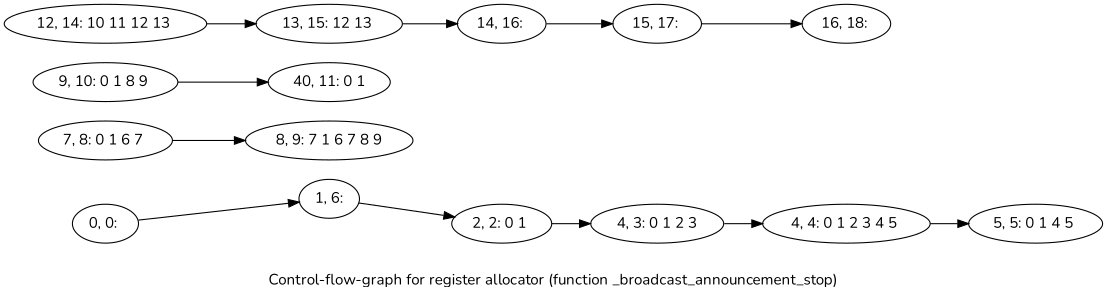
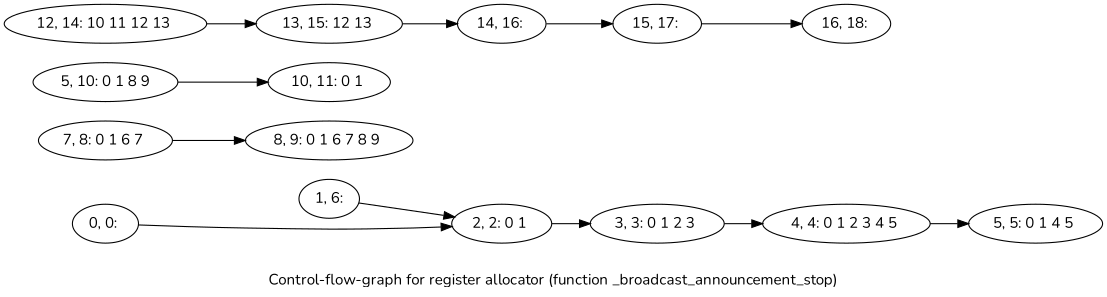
node "9, 10: 0 1 8 9": label "9, 10: 0 1 8 9" -> "5, 10: 0 1 8 9"
node "40, 11: 0 1": label "40, 11: 0 1" -> "10, 11: 0 1"
node "8, 9: 7 1 6 7 8 9": label "8, 9: 7 1 6 7 8 9" -> "8, 9: 0 1 6 7 8 9"
edge "0, 0:" -> "1, 6:": now "0, 0:" -> "2, 2: 0 1"
node "4, 3: 0 1 2 3": label "4, 3: 0 1 2 3" -> "3, 3: 0 1 2 3"
